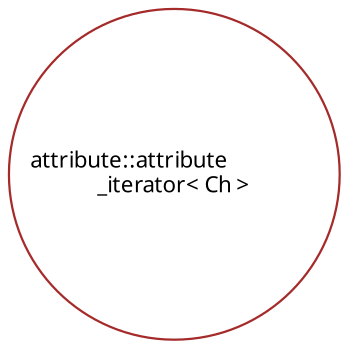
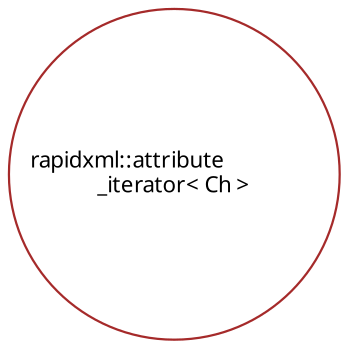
node "attribute::attribute _iterator< Ch >": label "attribute::attribute _iterator< Ch >" -> "rapidxml::attribute _iterator< Ch >"
